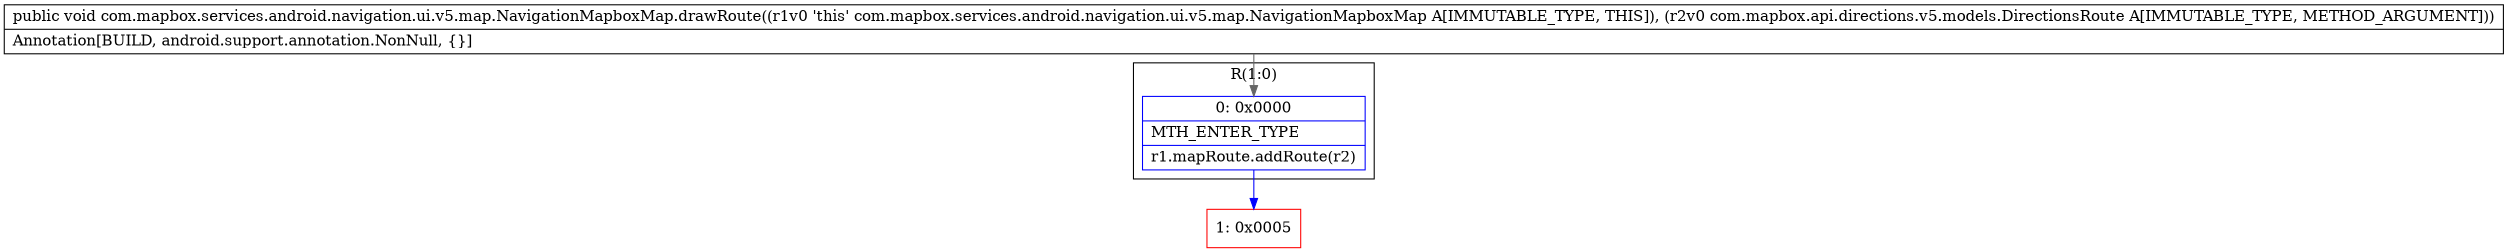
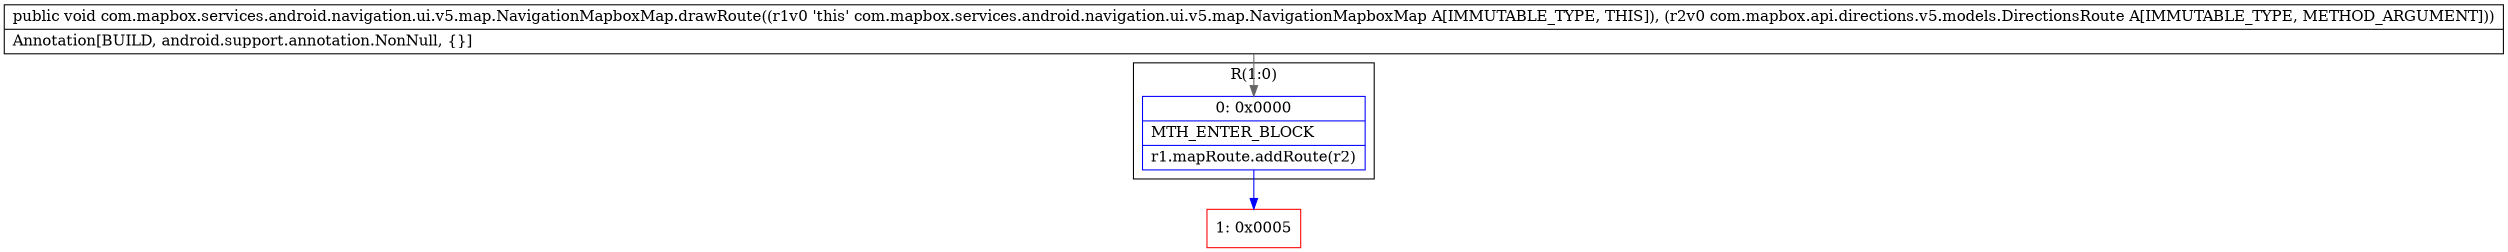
node "0: 0x0000": text "MTH_ENTER_TYPE" -> "MTH_ENTER_BLOCK"
